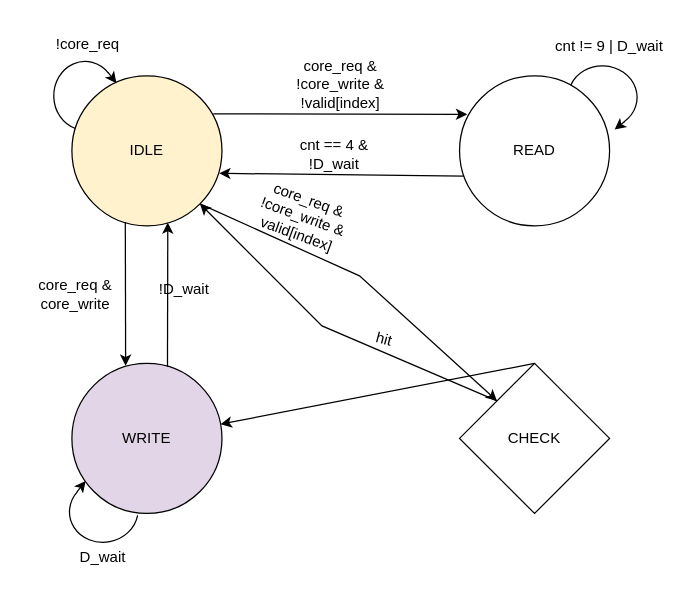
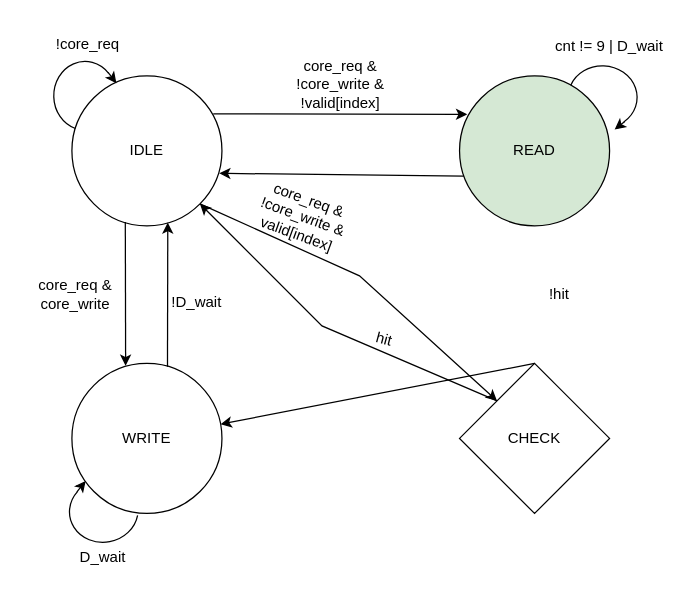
node "IDLE": fillcolor #fff2cc -> #ffffff
node "READ": fillcolor #ffffff -> #d5e8d4
node "cnt == 4 & !D_wait": removed
node "!D_wait": moved (184, 289) -> (197, 302)
node "!hit": added
node "WRITE": fillcolor #e1d5e7 -> #ffffff
